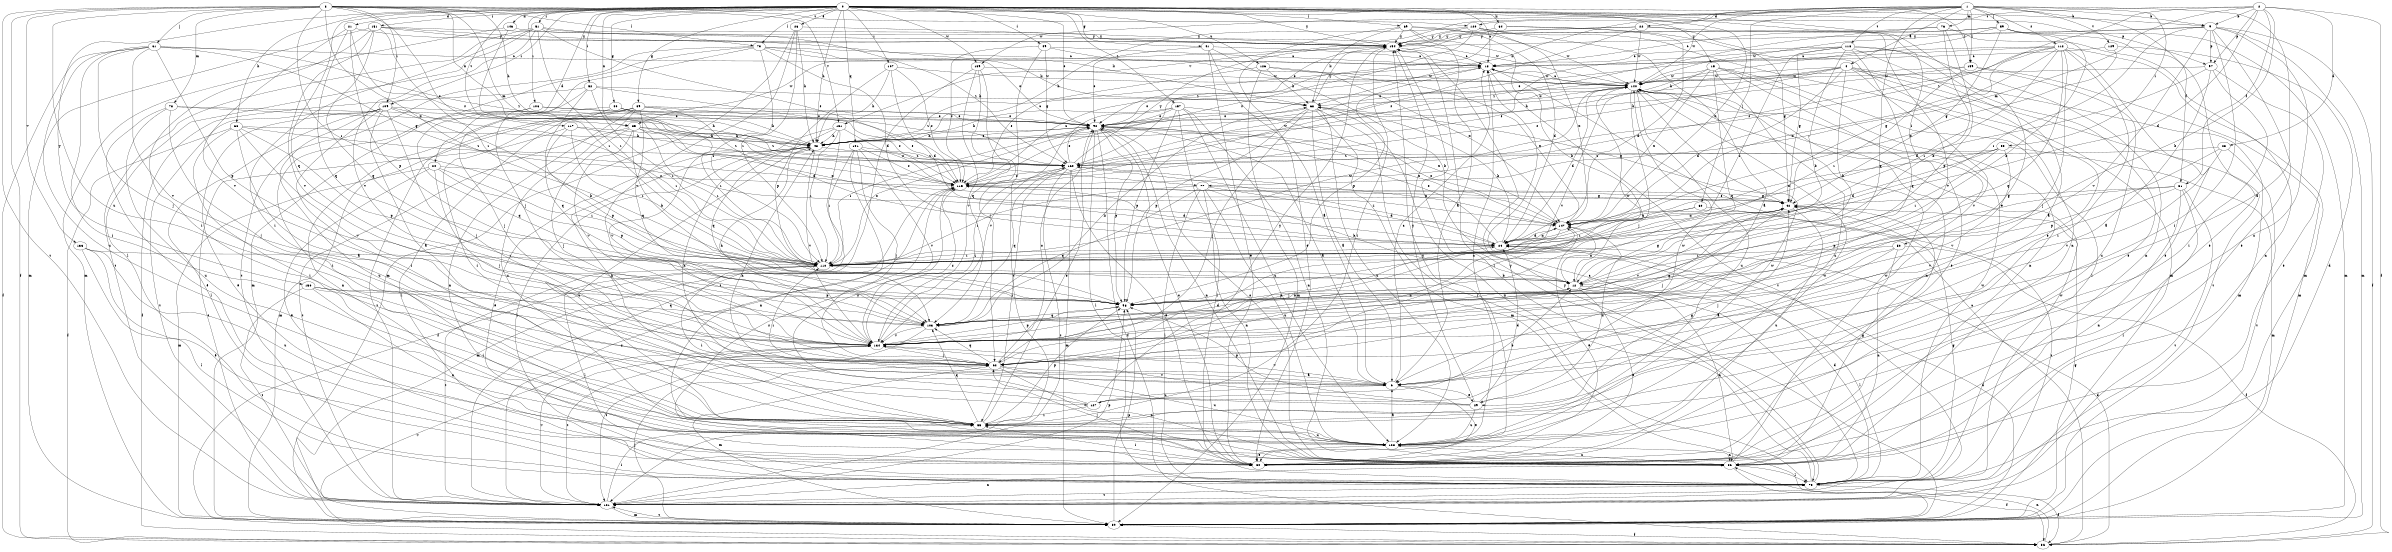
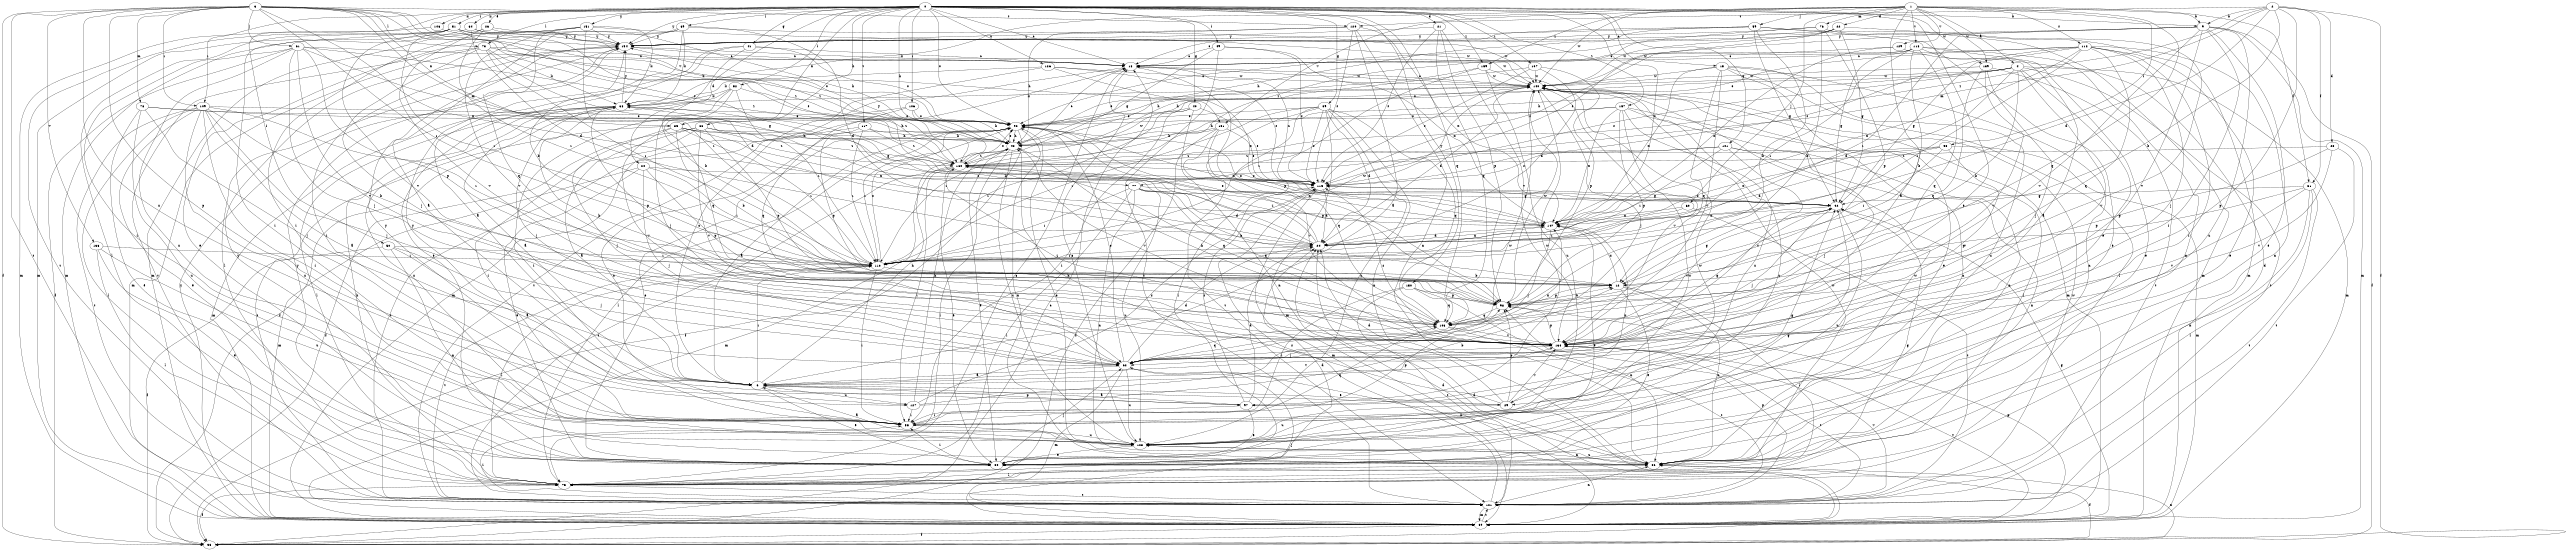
edge "0" -> "151": label "i" -> "y"
edge "0" -> "15": label "y" -> "c"
edge "154" -> "85": now "154" -> "140"
edge "146" -> "110": now "39" -> "110"
edge "6" -> "97": added, label "p"
edge "30" -> "115": now "97" -> "115"
